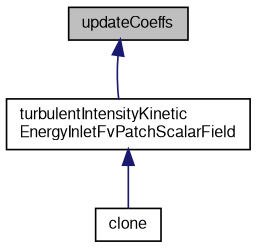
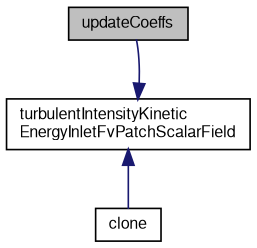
edge "turbulentIntensityKinetic EnergyInletFvPatchScalarField" -> "updateCoeffs": reversed
